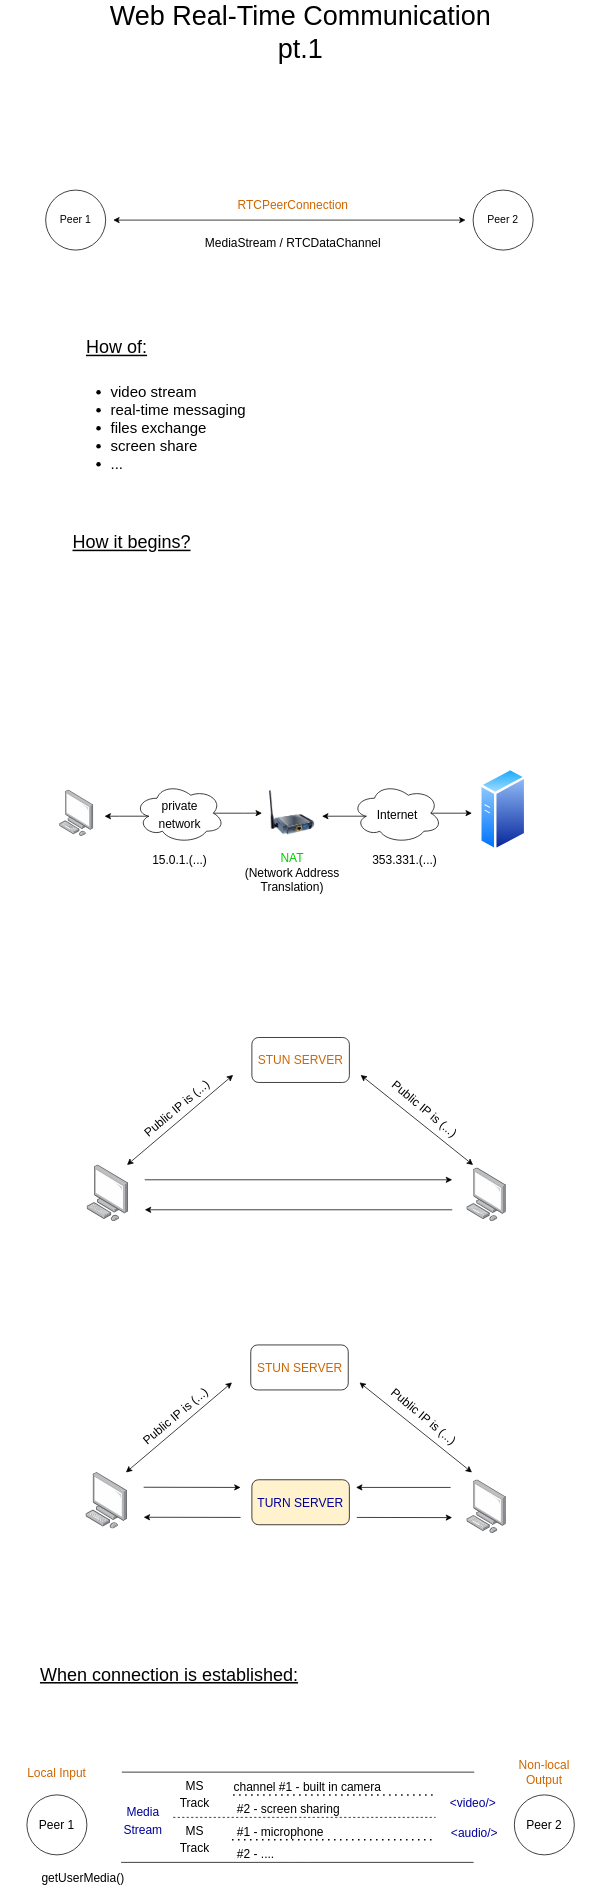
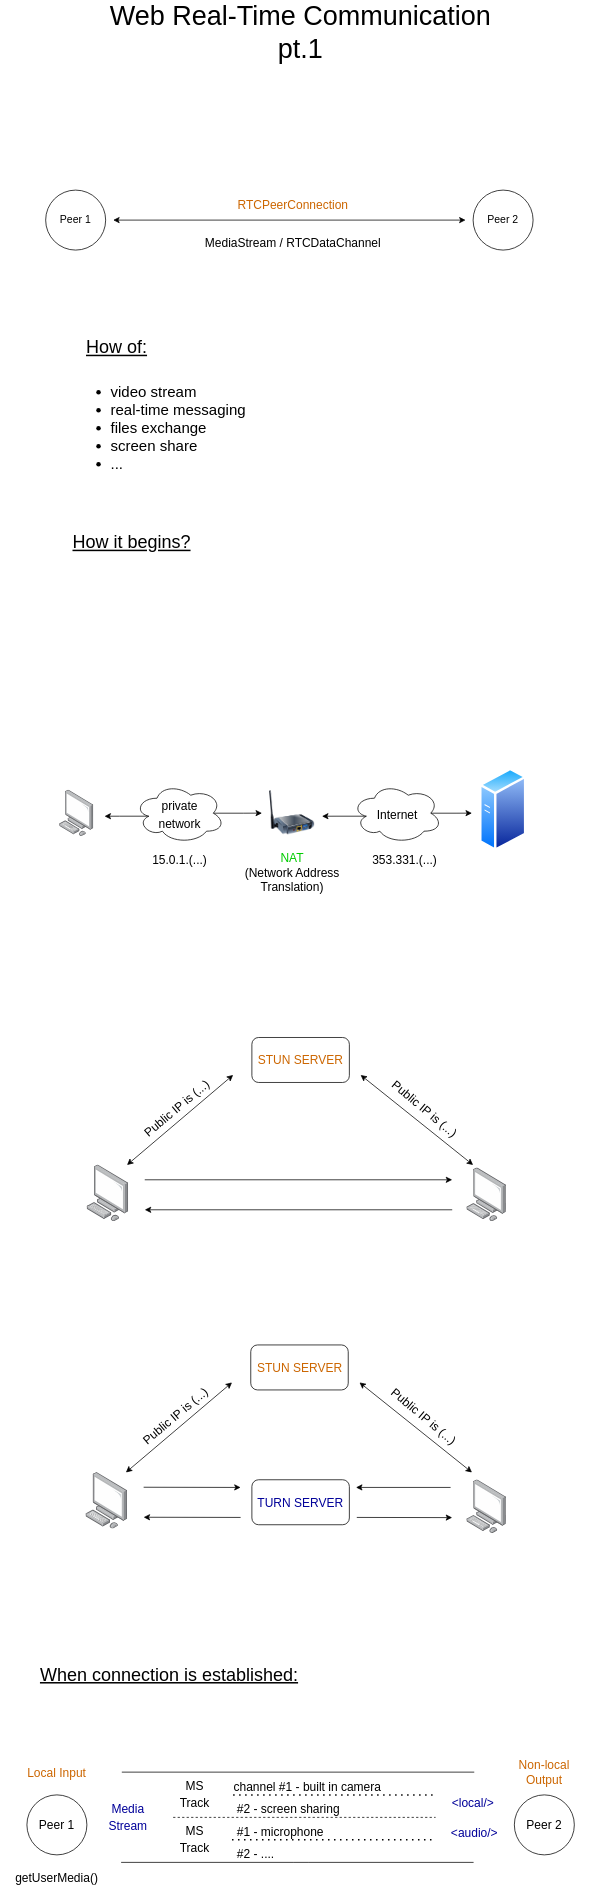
node "TURN SERVER": fillcolor #fff2cc -> #ffffff
node "<video/>": label "<video/>" -> "<local/>"
node "Media Stream": moved (143, 1821) -> (128, 1818)
node "getUserMedia()": moved (83, 1878) -> (57, 1878)
